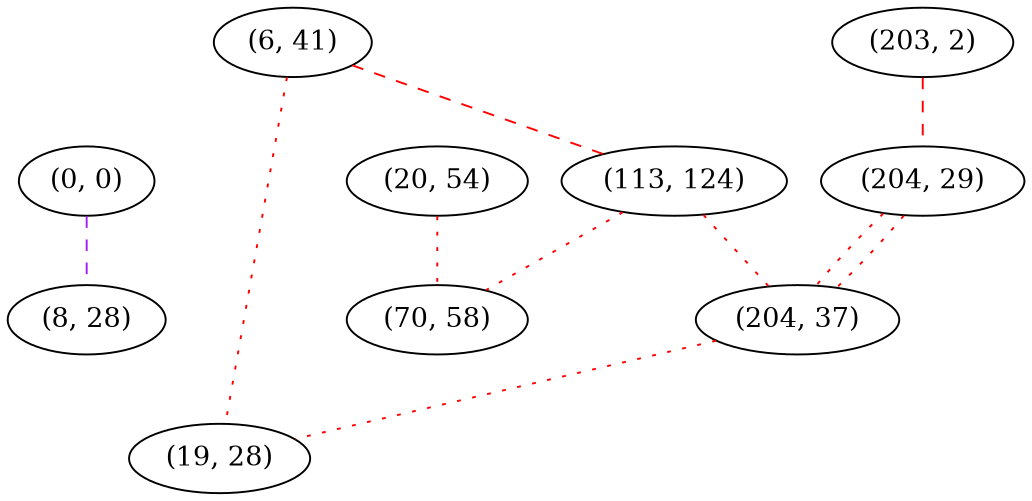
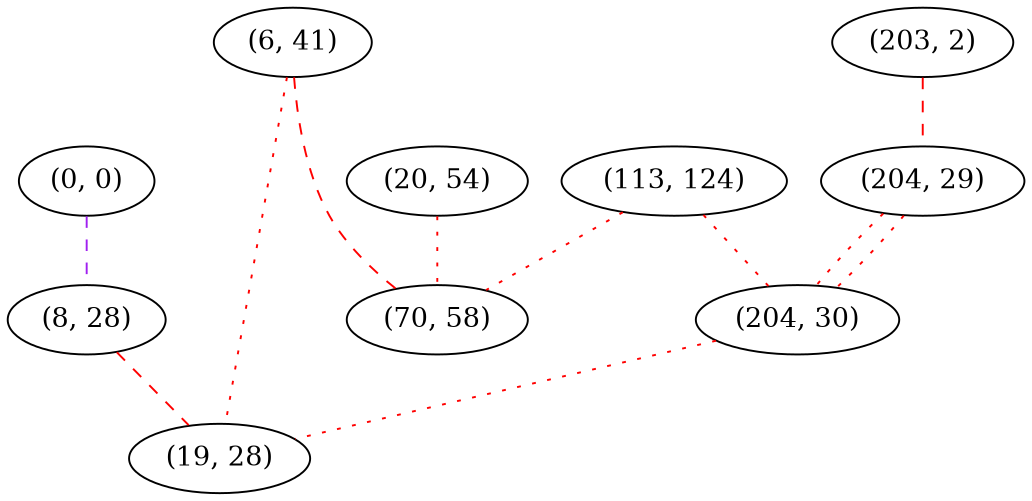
edge "(6, 41)" -- "(113, 124)": now "(6, 41)" -- "(70, 58)"
node "(204, 37)": label "(204, 37)" -> "(204, 30)"
edge "(8, 28)" -- "(19, 28)": added
